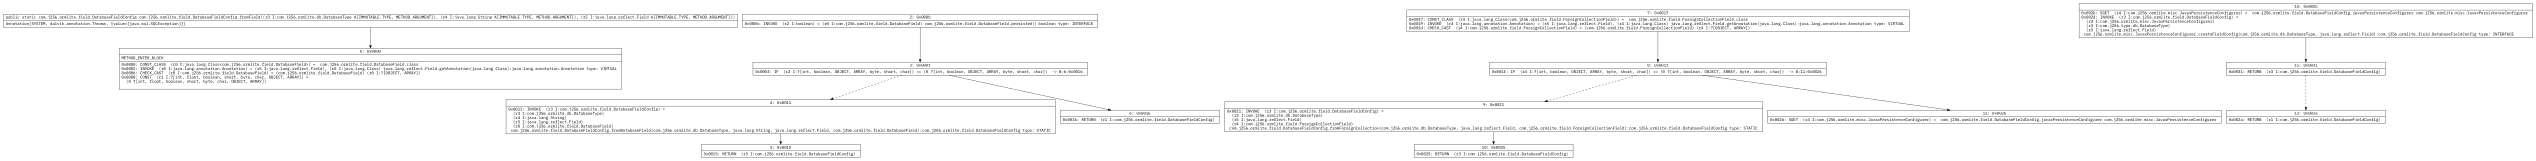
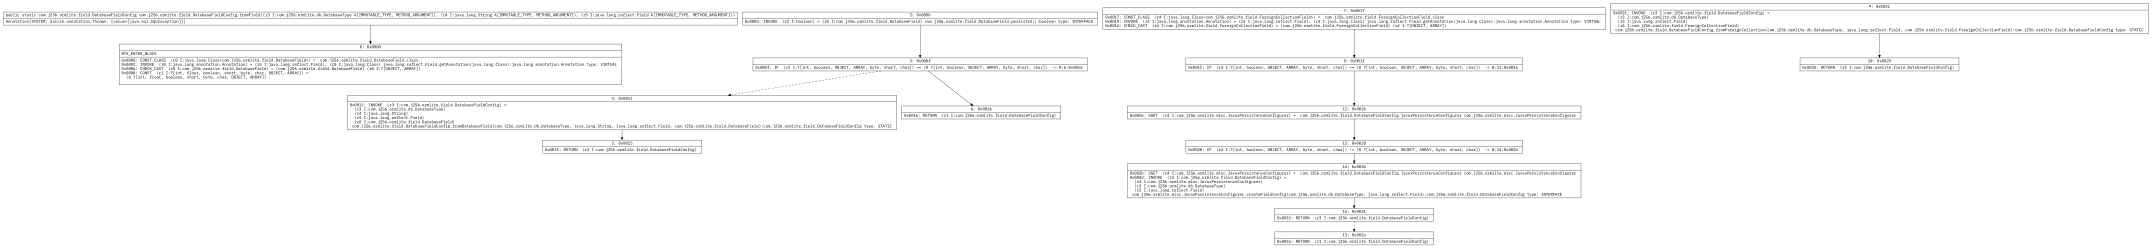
node "14: 0x002b": text "(r3 I:com.j256.type.db.DatabaseType)" -> "(r3 I:com.j256.ormlite.db.DatabaseType)"
node "0: 0x0000": text "METHOD_ENTER_BLOCK" -> "MTH_ENTER_BLOCK"
edge "8: 0x001f" -> "9: 0x0021": removed
node "12: 0x0028": added
